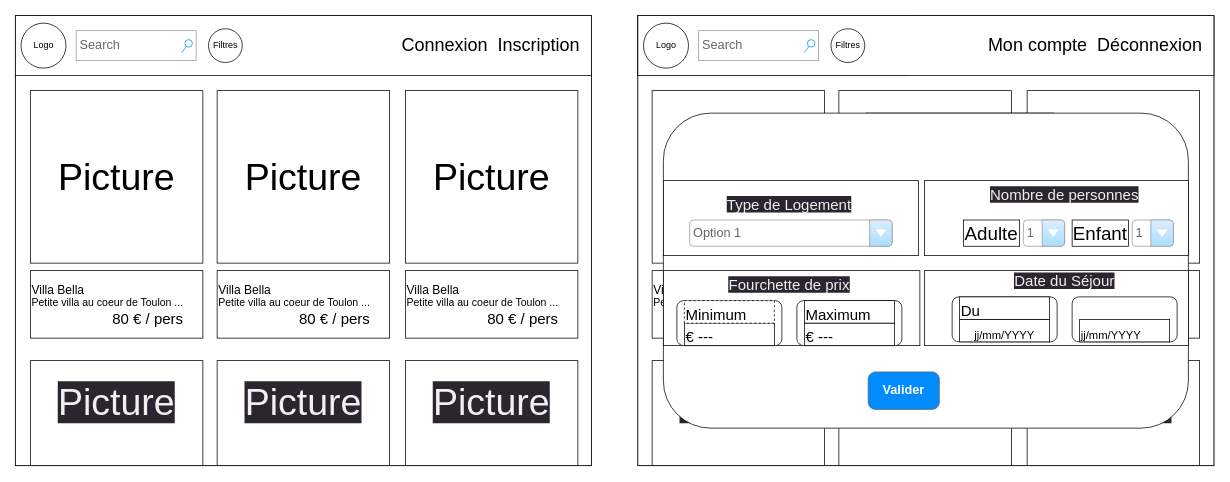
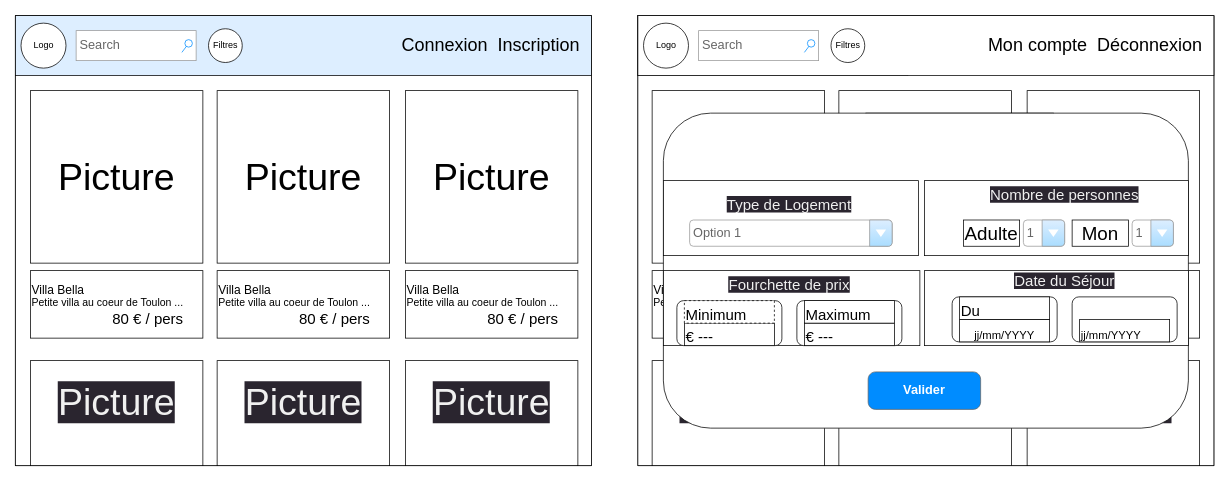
node "Connexion Inscription": fillcolor #ffffff -> #ddeeff
node "Enfant": label "Enfant" -> "Mon"
node "Valider": size 71x38 -> 113x38
